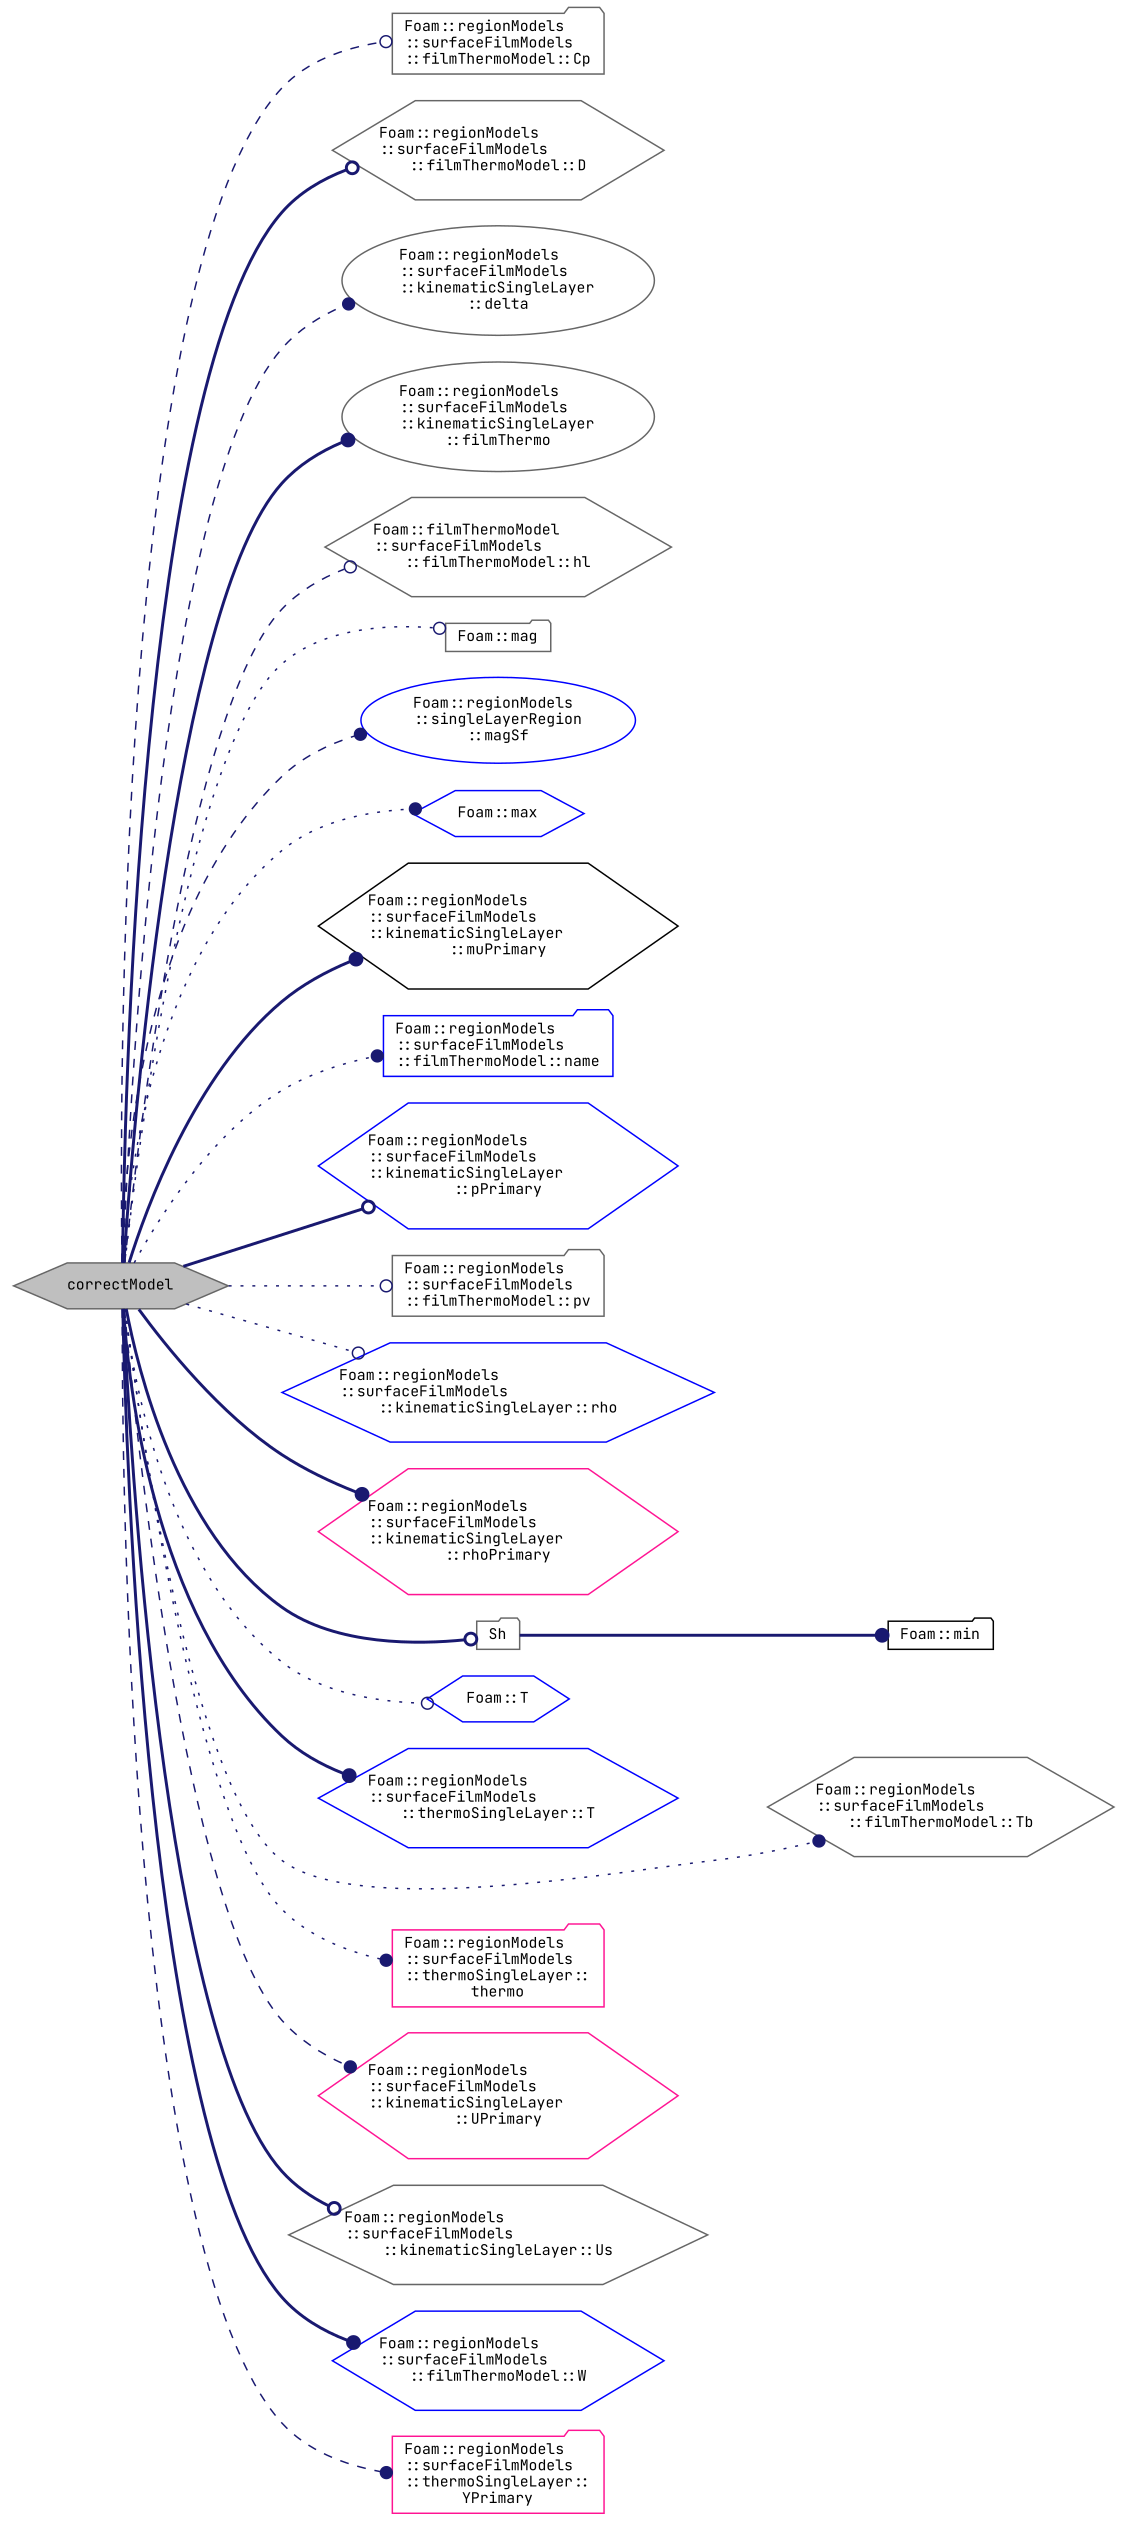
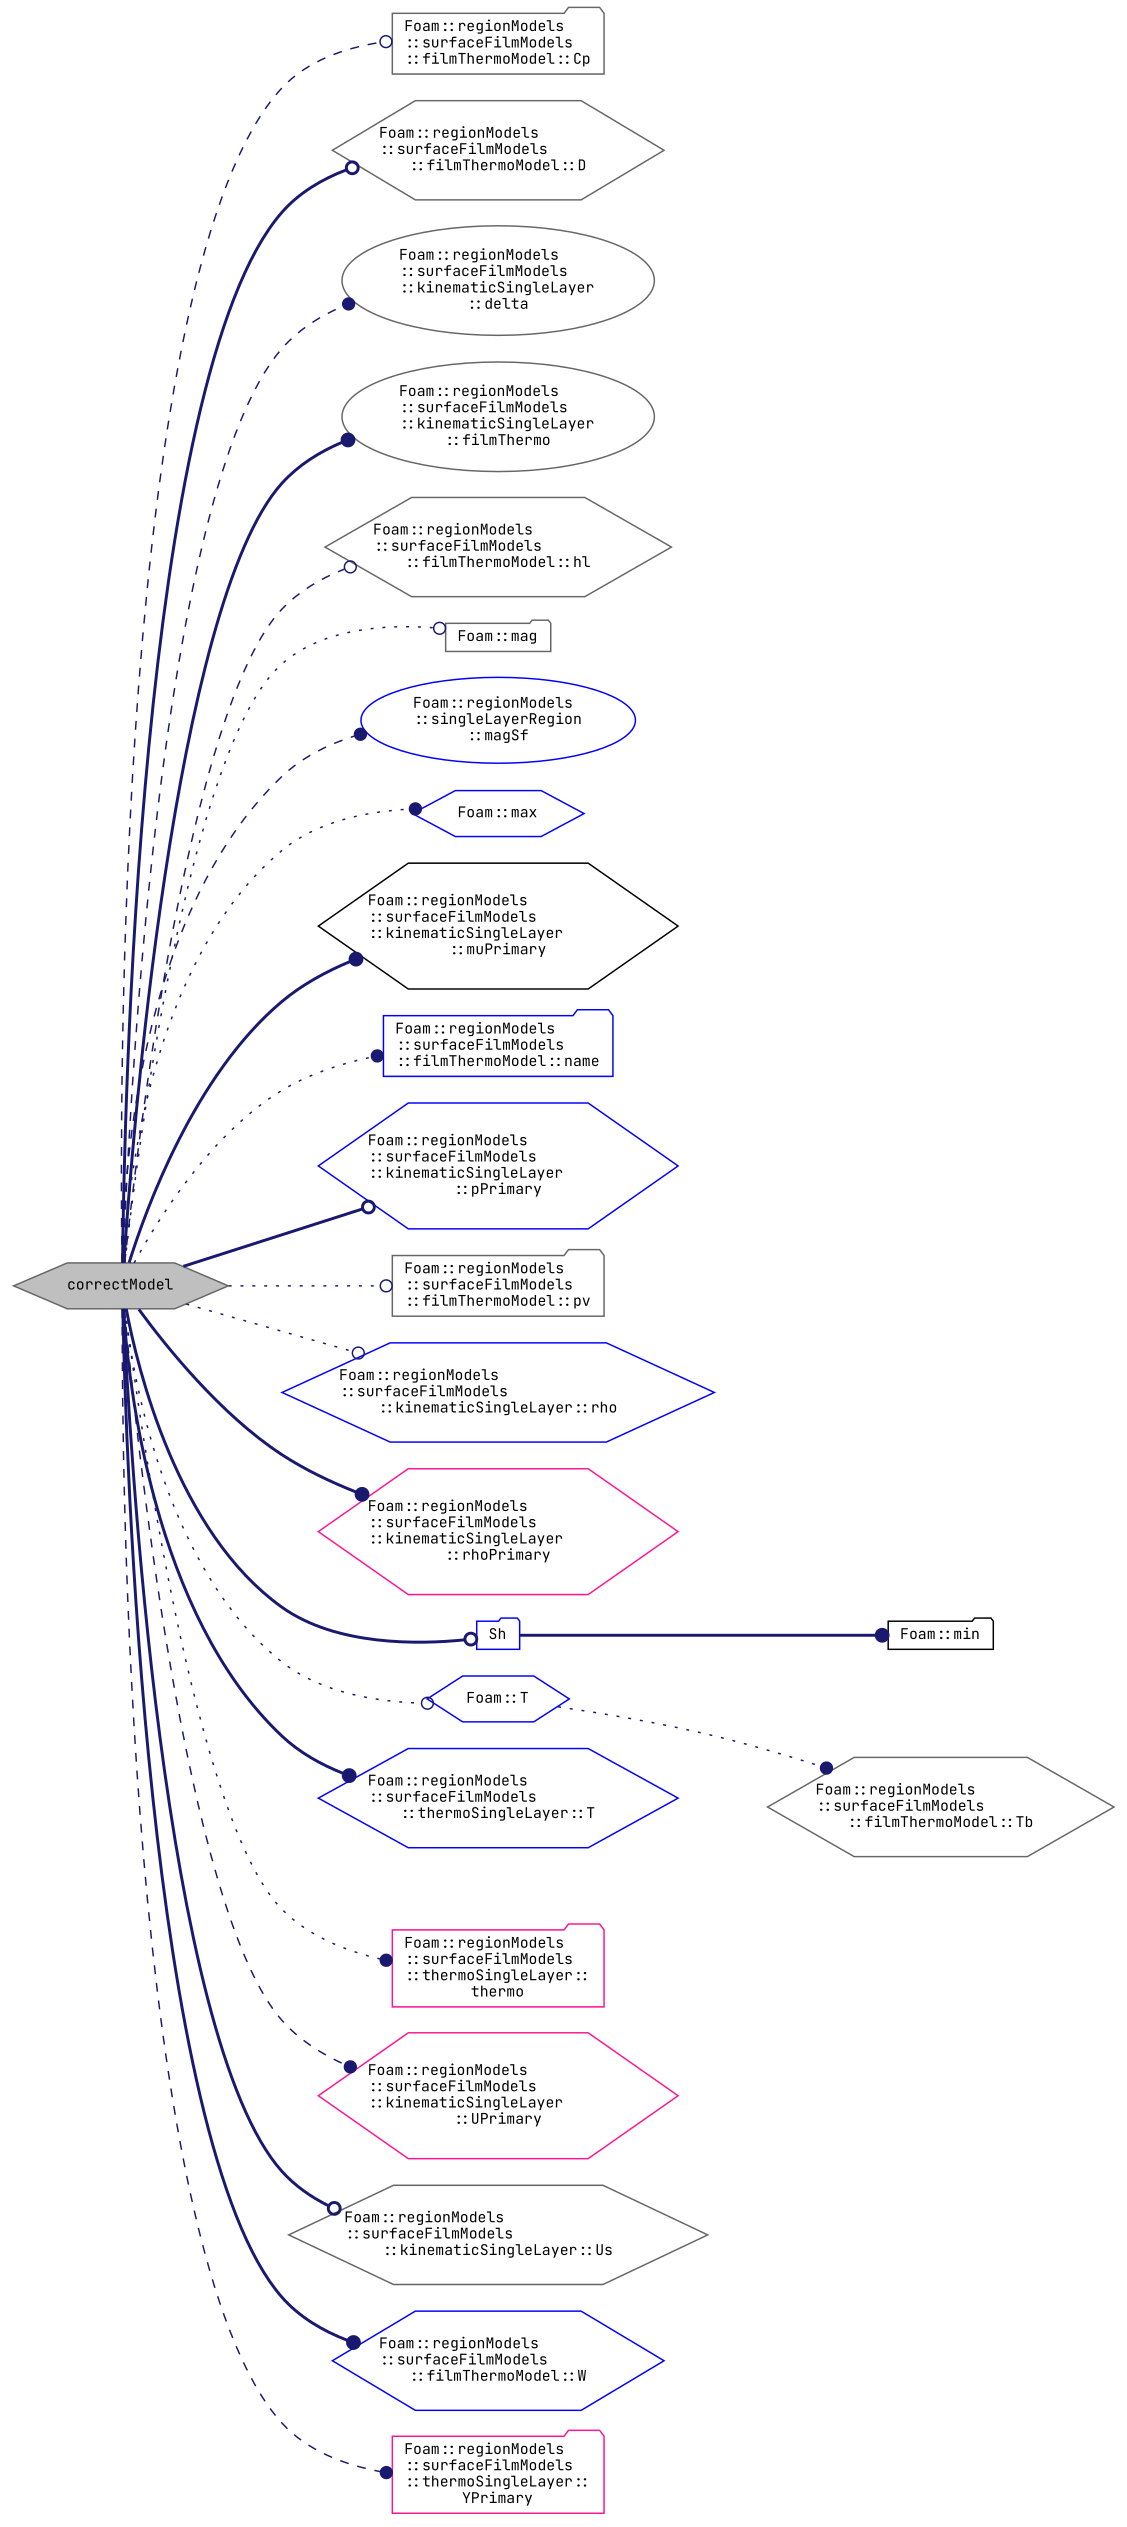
node "Foam::filmThermoModel ::surfaceFilmModels ::filmThermoModel::hl": label "Foam::filmThermoModel ::surfaceFilmModels ::filmThermoModel::hl" -> "Foam::regionModels ::surfaceFilmModels ::filmThermoModel::hl"
node "Sh": color gray40 -> blue
edge "correctModel" -> "Foam::regionModels ::surfaceFilmModels ::filmThermoModel::Tb": now "Foam::T" -> "Foam::regionModels ::surfaceFilmModels ::filmThermoModel::Tb"
